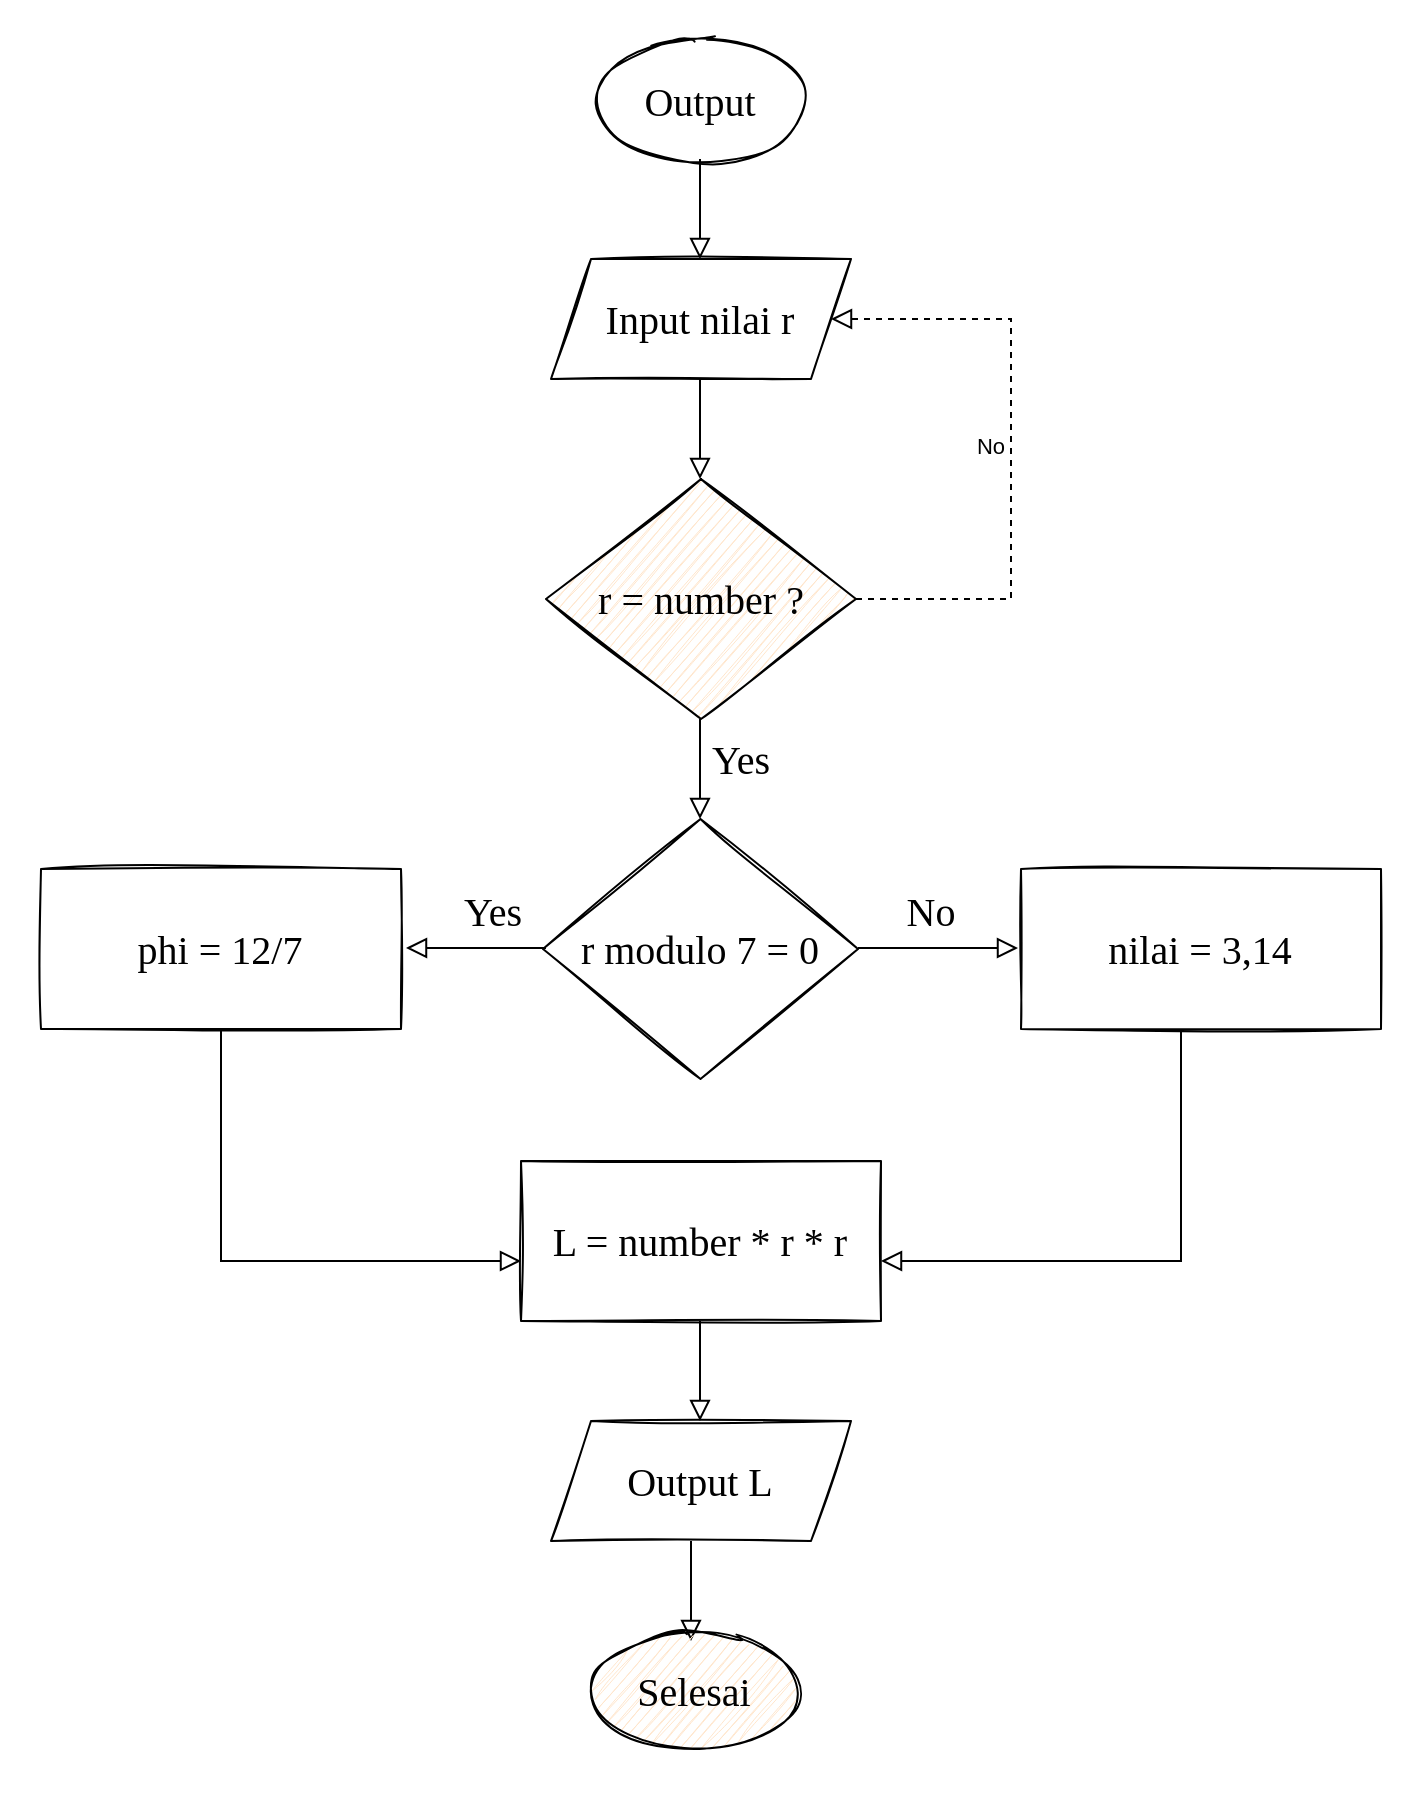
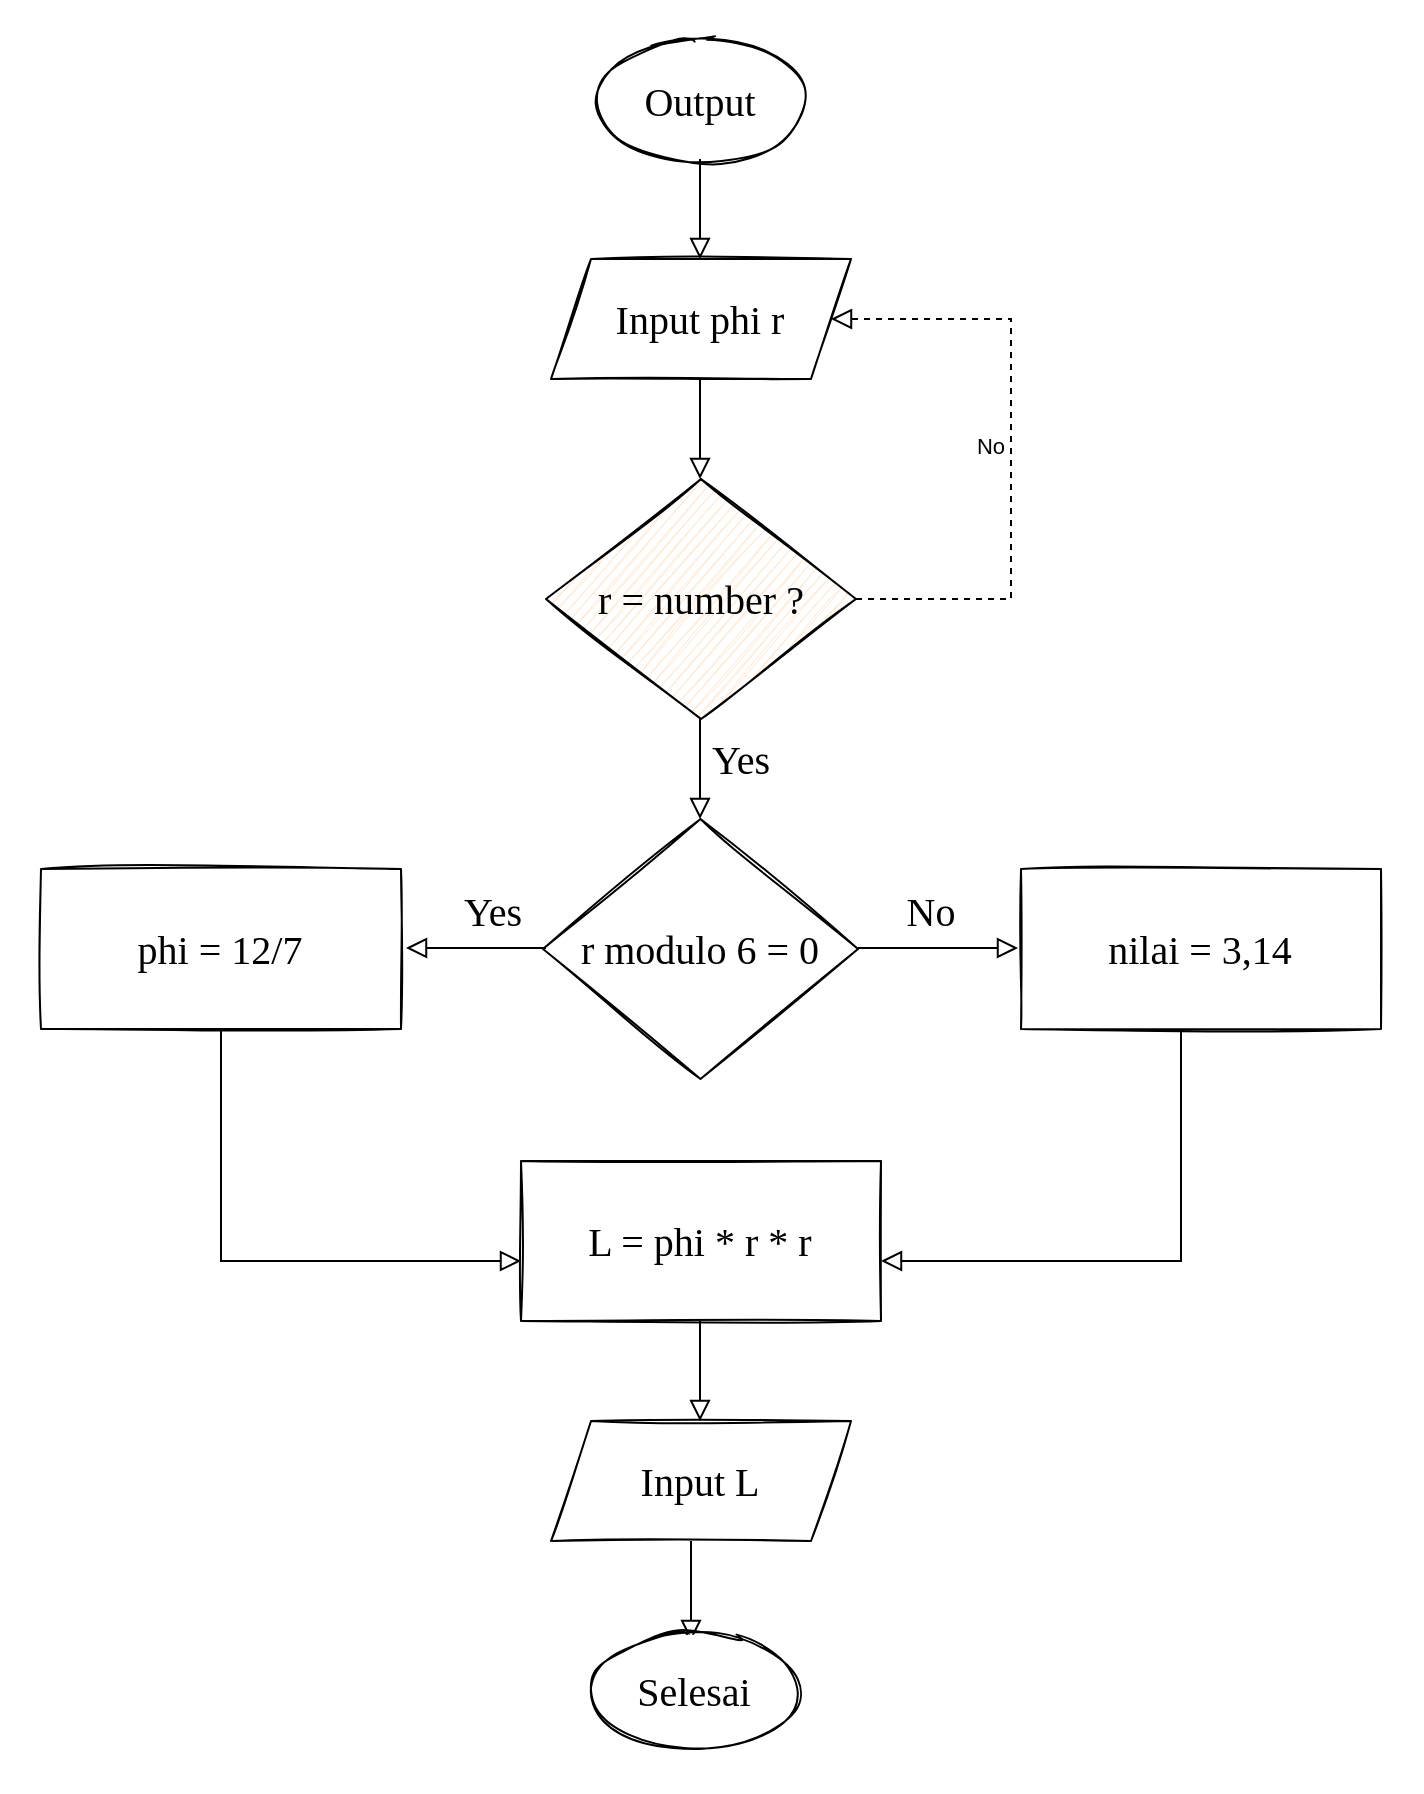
node "Input nilai r": label "Input nilai r" -> "Input phi r"
node "r modulo 7 = 0": label "r modulo 7 = 0" -> "r modulo 6 = 0"
node "L = number * r * r": label "L = number * r * r" -> "L = phi * r * r"
node "Output L": label "Output L" -> "Input L"
node "Selesai": fillcolor #ffe6cc -> #ffffff
